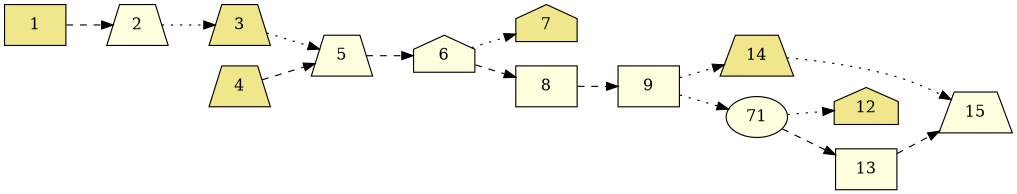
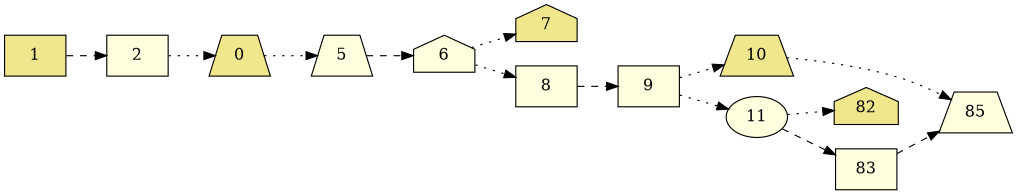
node "2": shape trapezium -> box
node "3": label "3" -> "0"
node "14": label "14" -> "10"
edge "6" -> "8": style dashed -> dotted
node "4": removed
node "12": label "12" -> "82"
node "15": label "15" -> "85"
node "71": label "71" -> "11"
node "13": label "13" -> "83"
